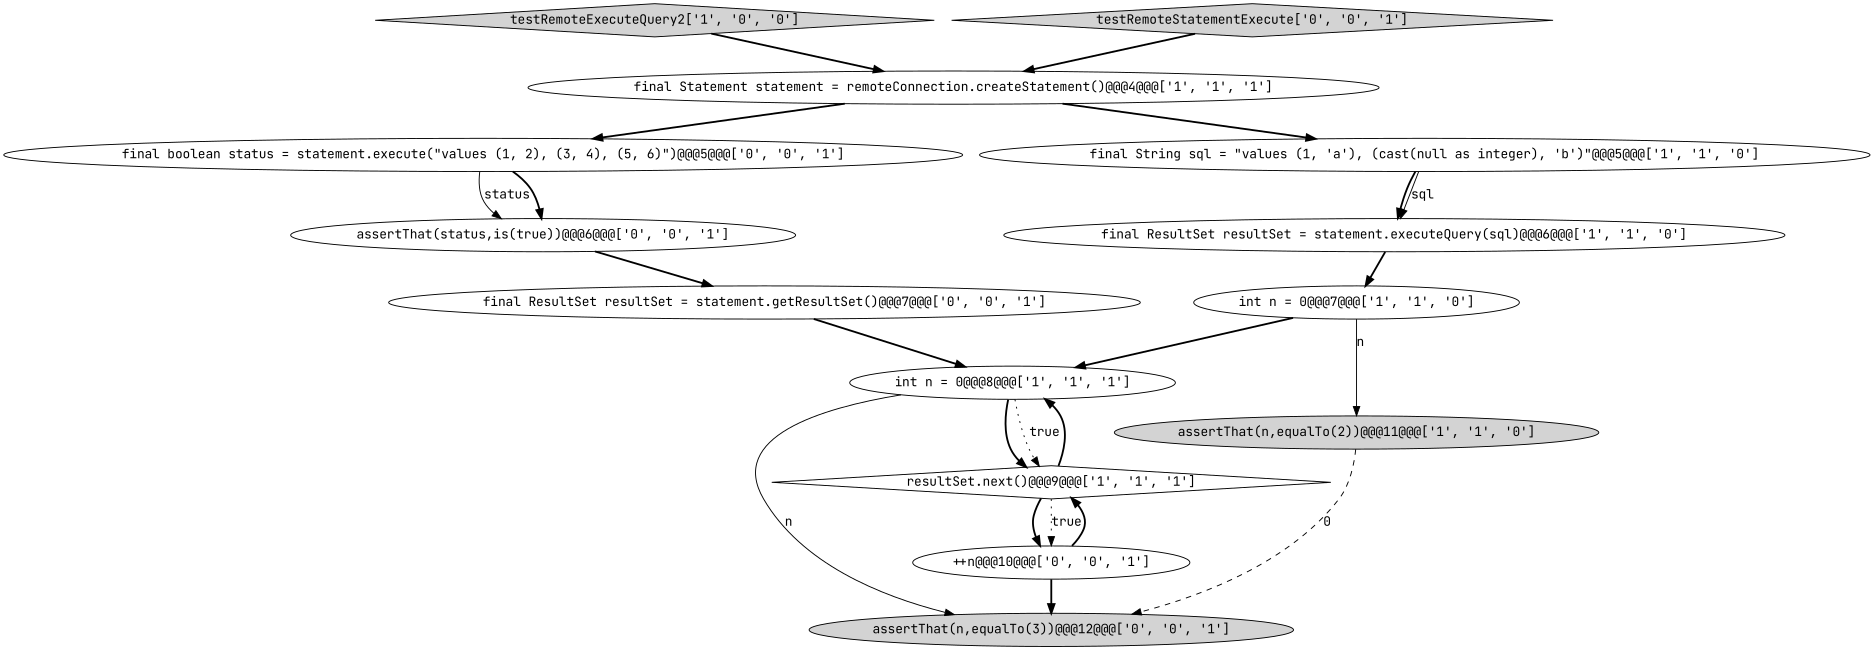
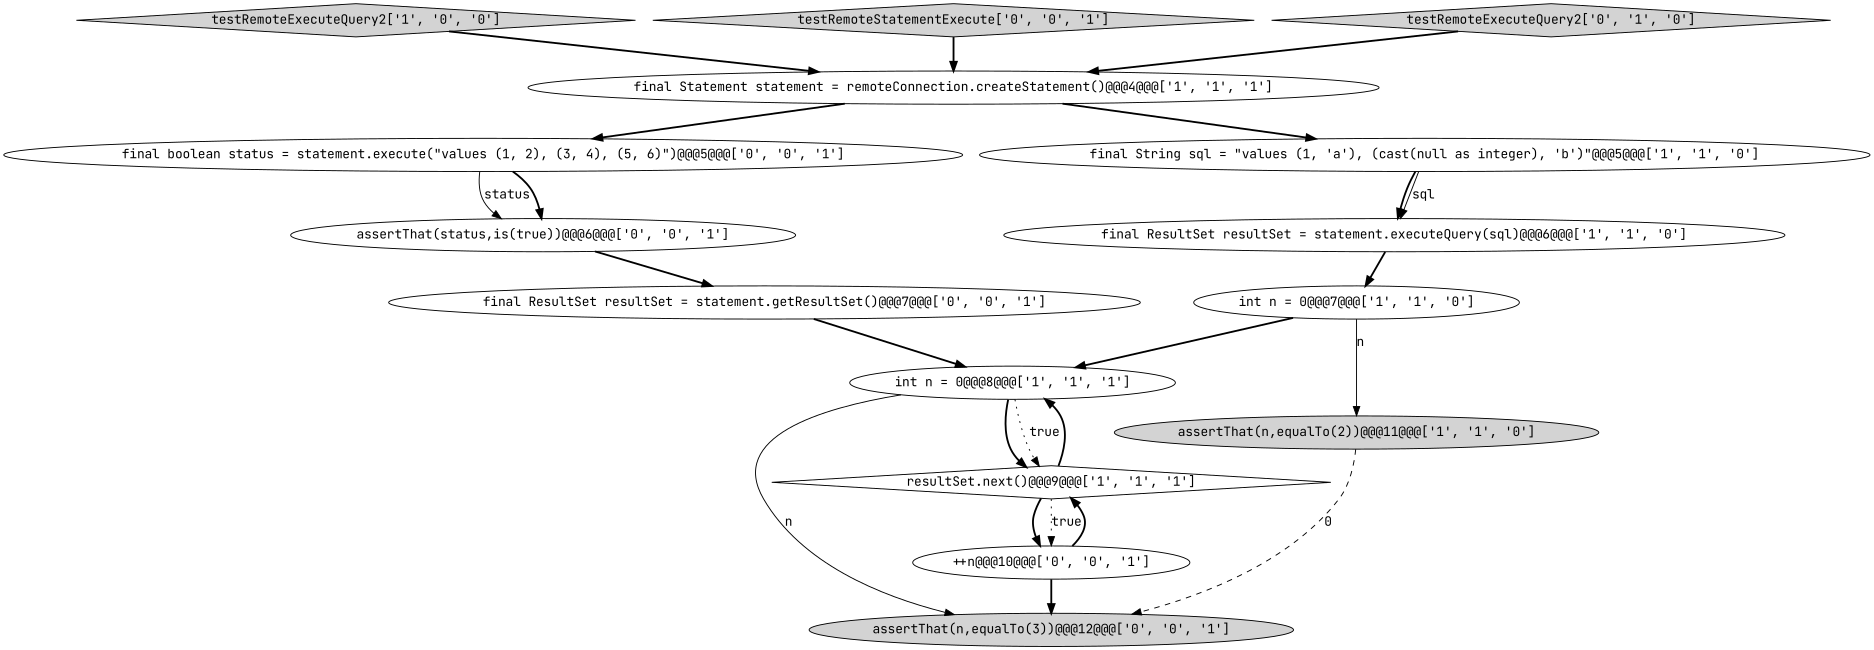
node "testRemoteExecuteQuery2['0', '1', '0']": added
